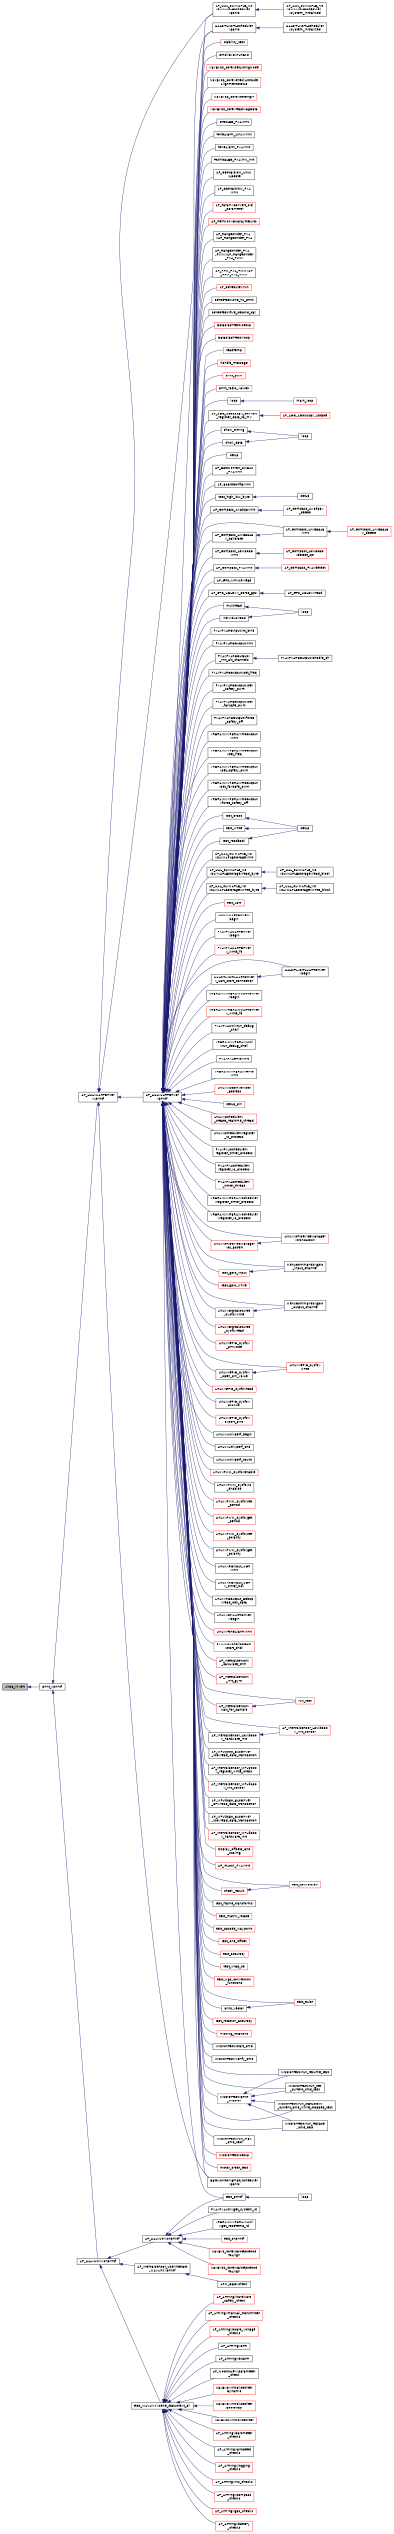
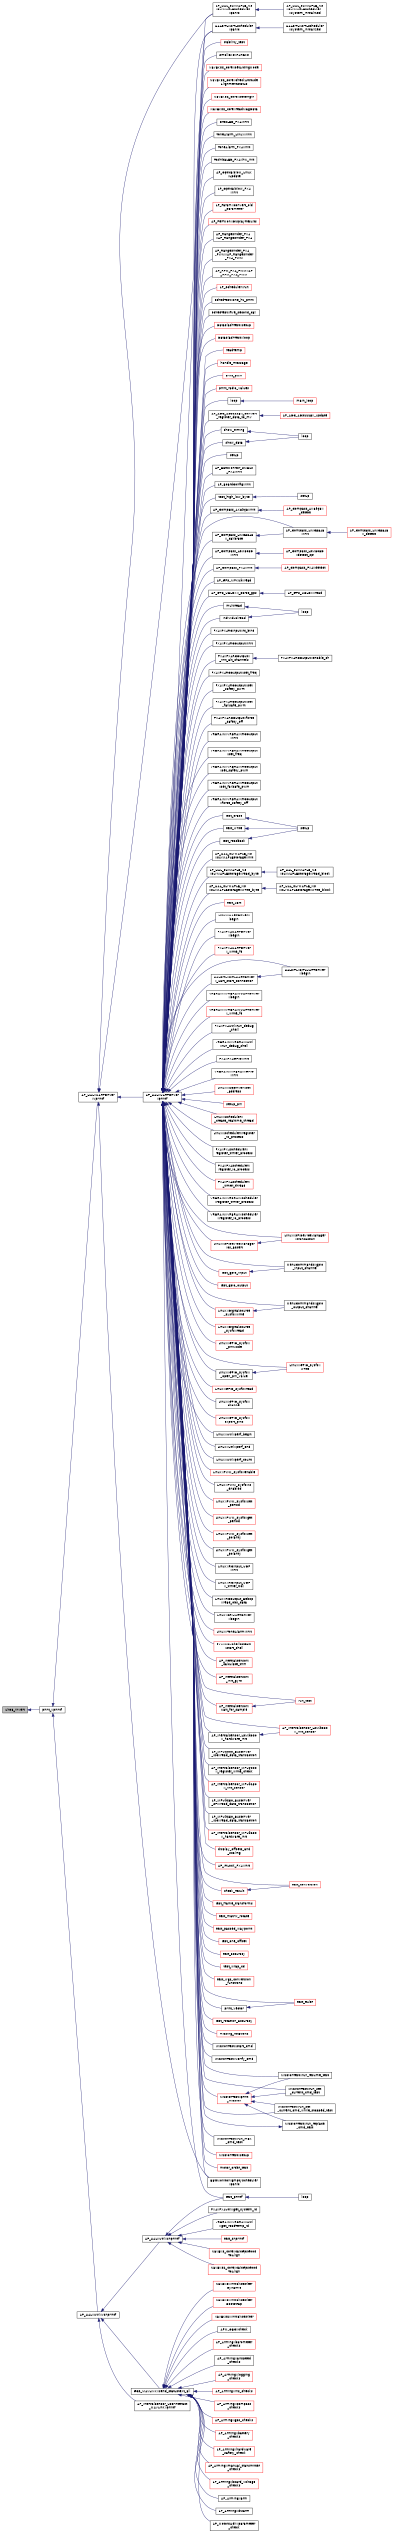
node "test_gpio_while": label "test_gpio_while" -> "test_gpio_output"
edge "MissionTest::run_replace _cmd_test" -> "AP_HAL::UARTDriver ::printf": reversed
node "test_frame_transforms": color black -> red
node "MissionTest::run_statustext _current_cmd_while_stopped_test": label "MissionTest::run_statustext _current_cmd_while_stopped_test" -> "MissionTest::run_set _current_cmd_while_stopped_test"
edge "APM_OBC::check" -> "AP_InertialSensor_UserInteract _MAVLink::printf": now "APM_OBC::check" -> "GCS_MAVLINK::send_statustext_all"
